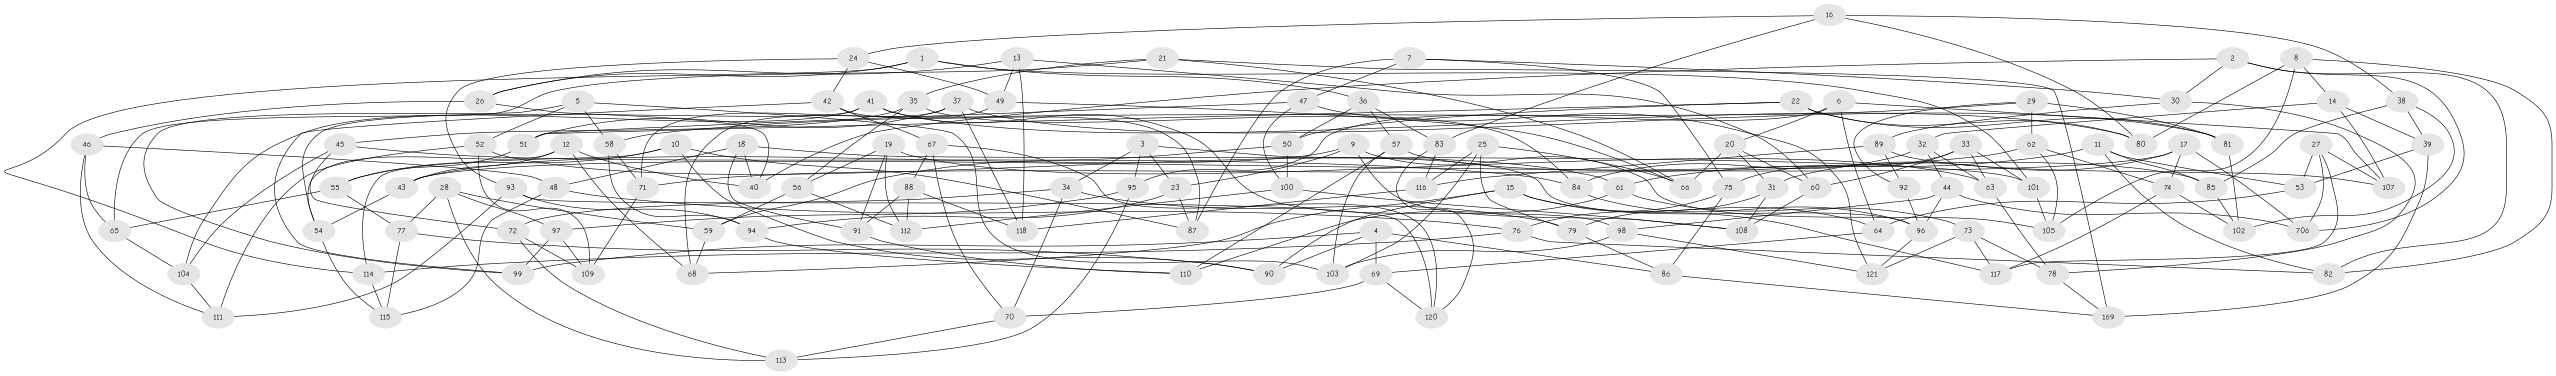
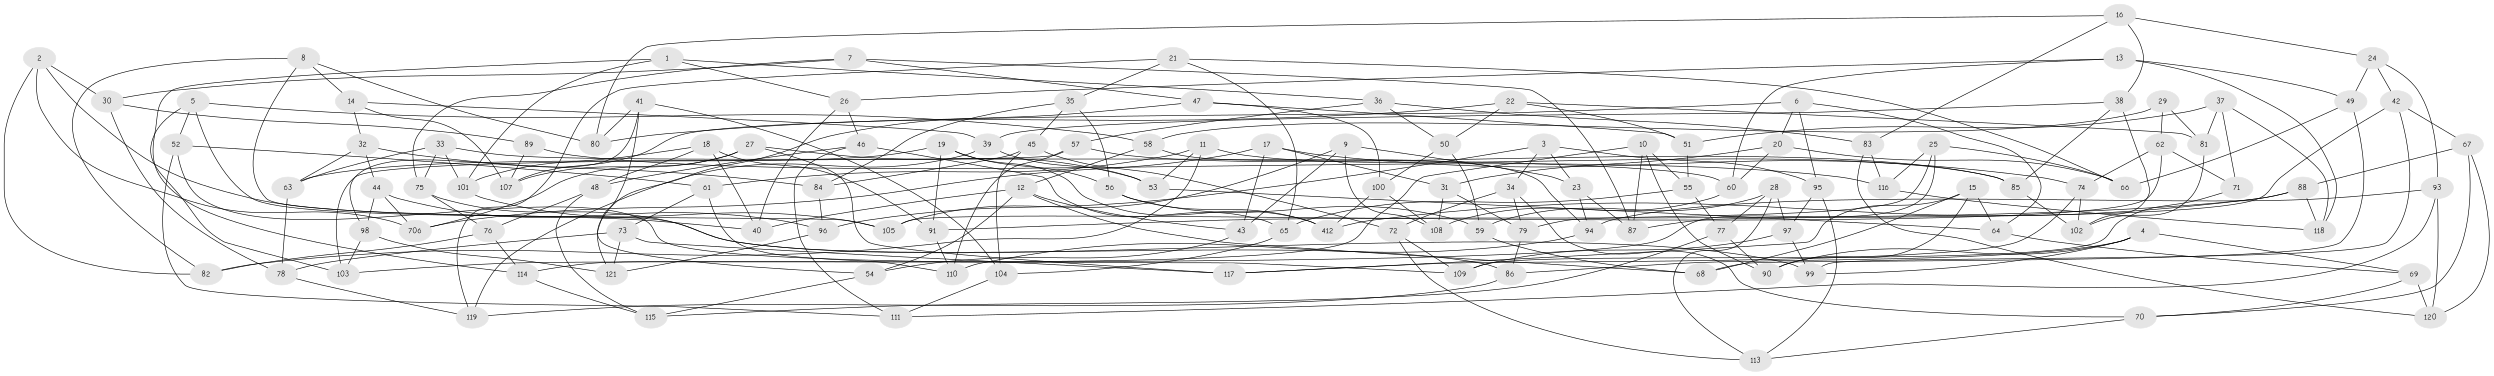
edge "58" -- "71": now "58" -- "12"
node "92": removed
node "112": label "112" -> "412"
node "169": label "169" -> "119"
